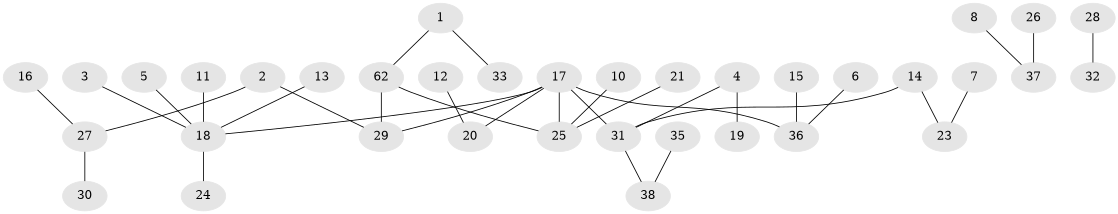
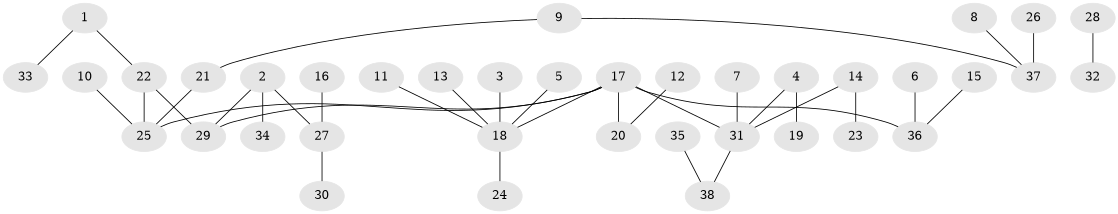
node "9": added
node "62": label "62" -> "22"
edge "7" -- "23": now "7" -- "31"
node "34": added
